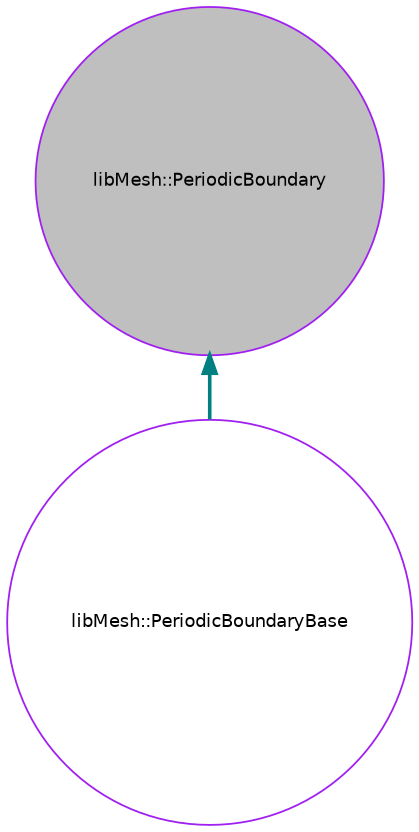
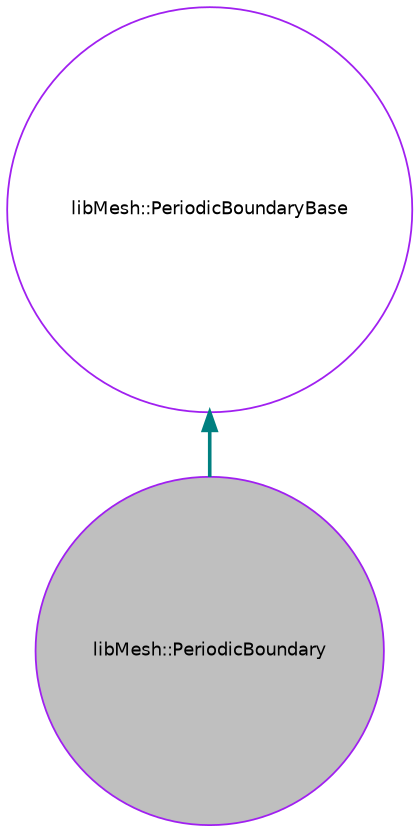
edge "libMesh::PeriodicBoundaryBase" -> "libMesh::PeriodicBoundary": reversed
